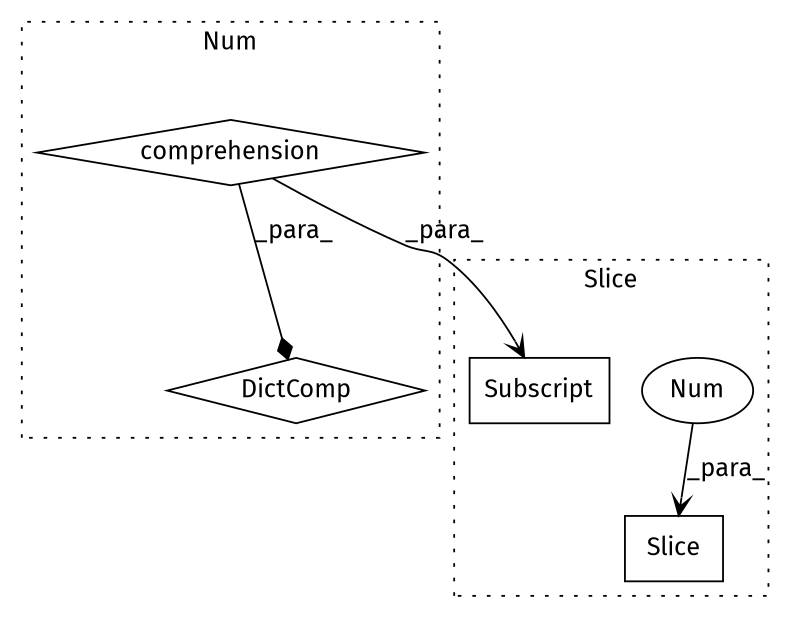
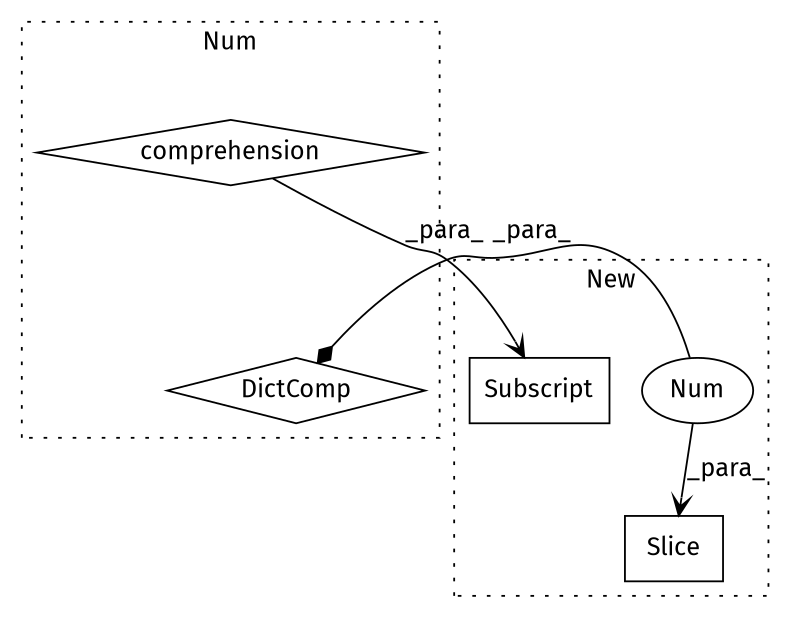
edge "comprehension" -> "DictComp": now "Num" -> "DictComp"
cluster "Slice": label "Slice" -> "New"
